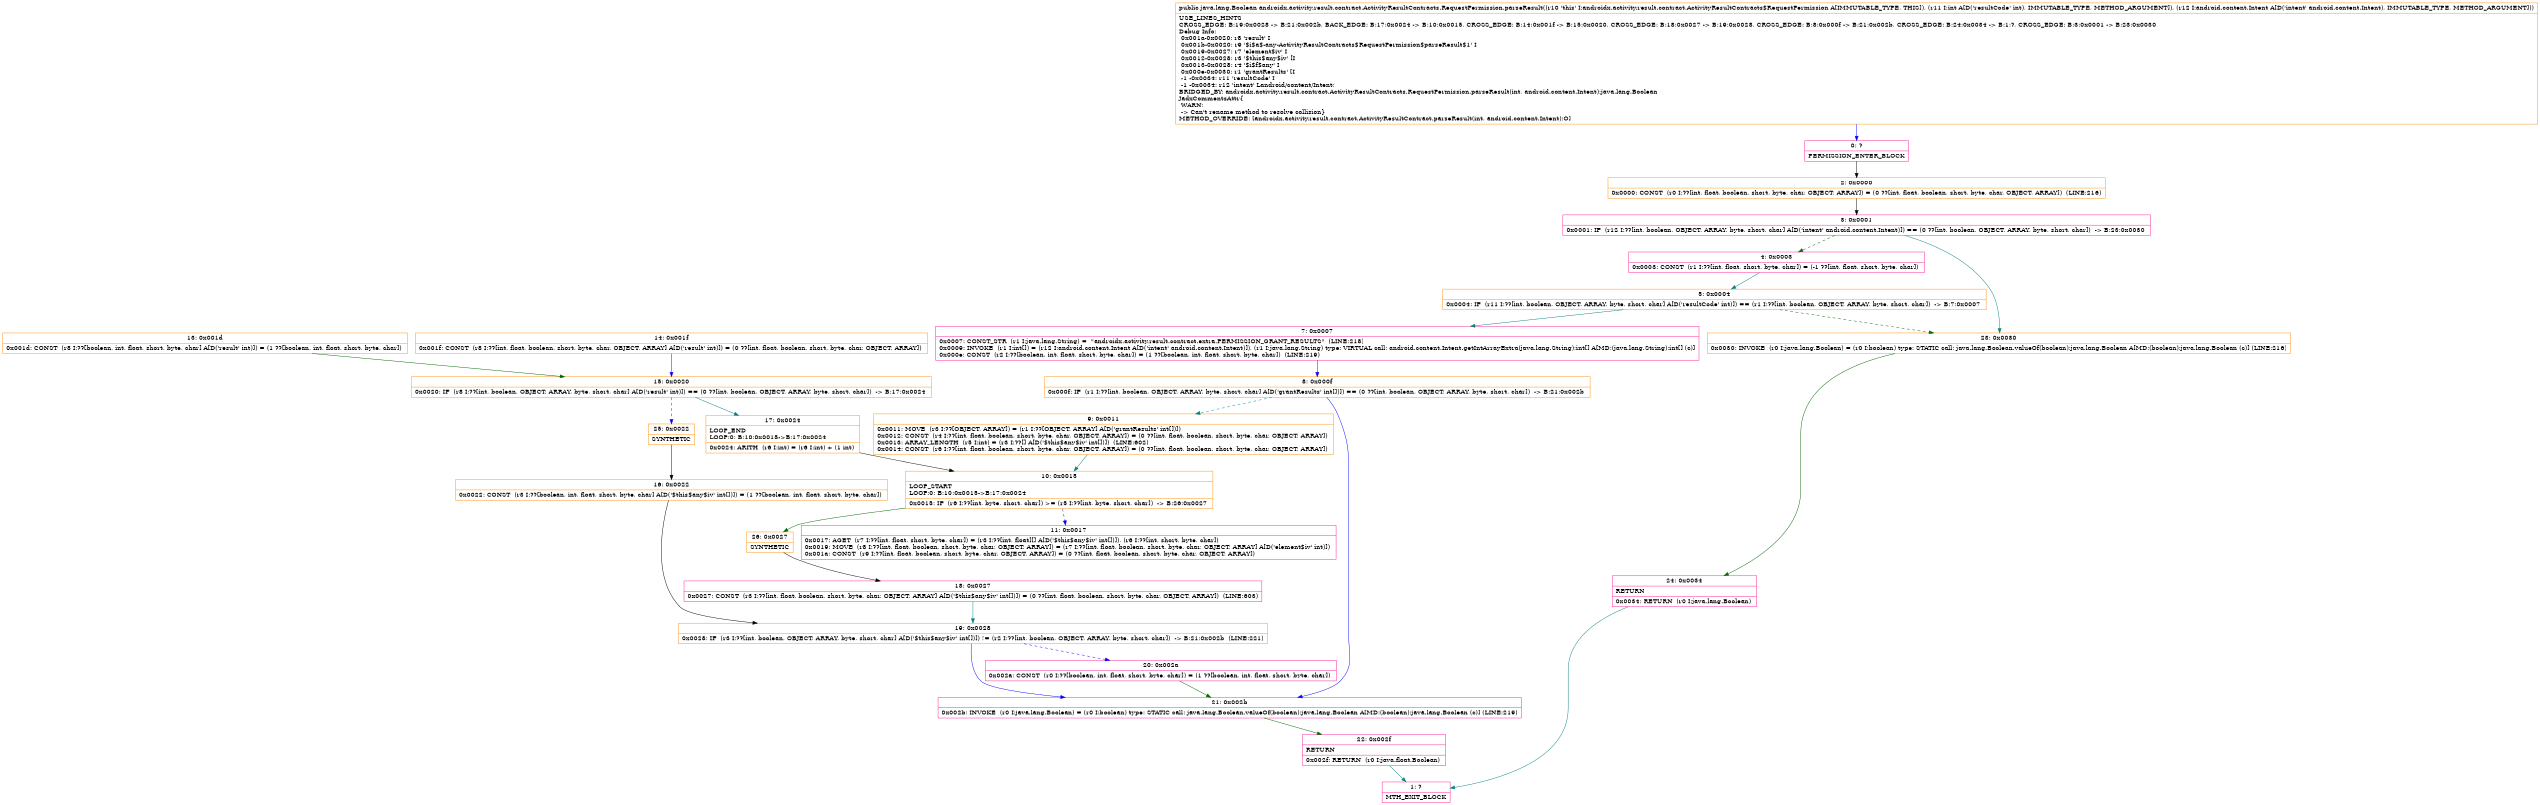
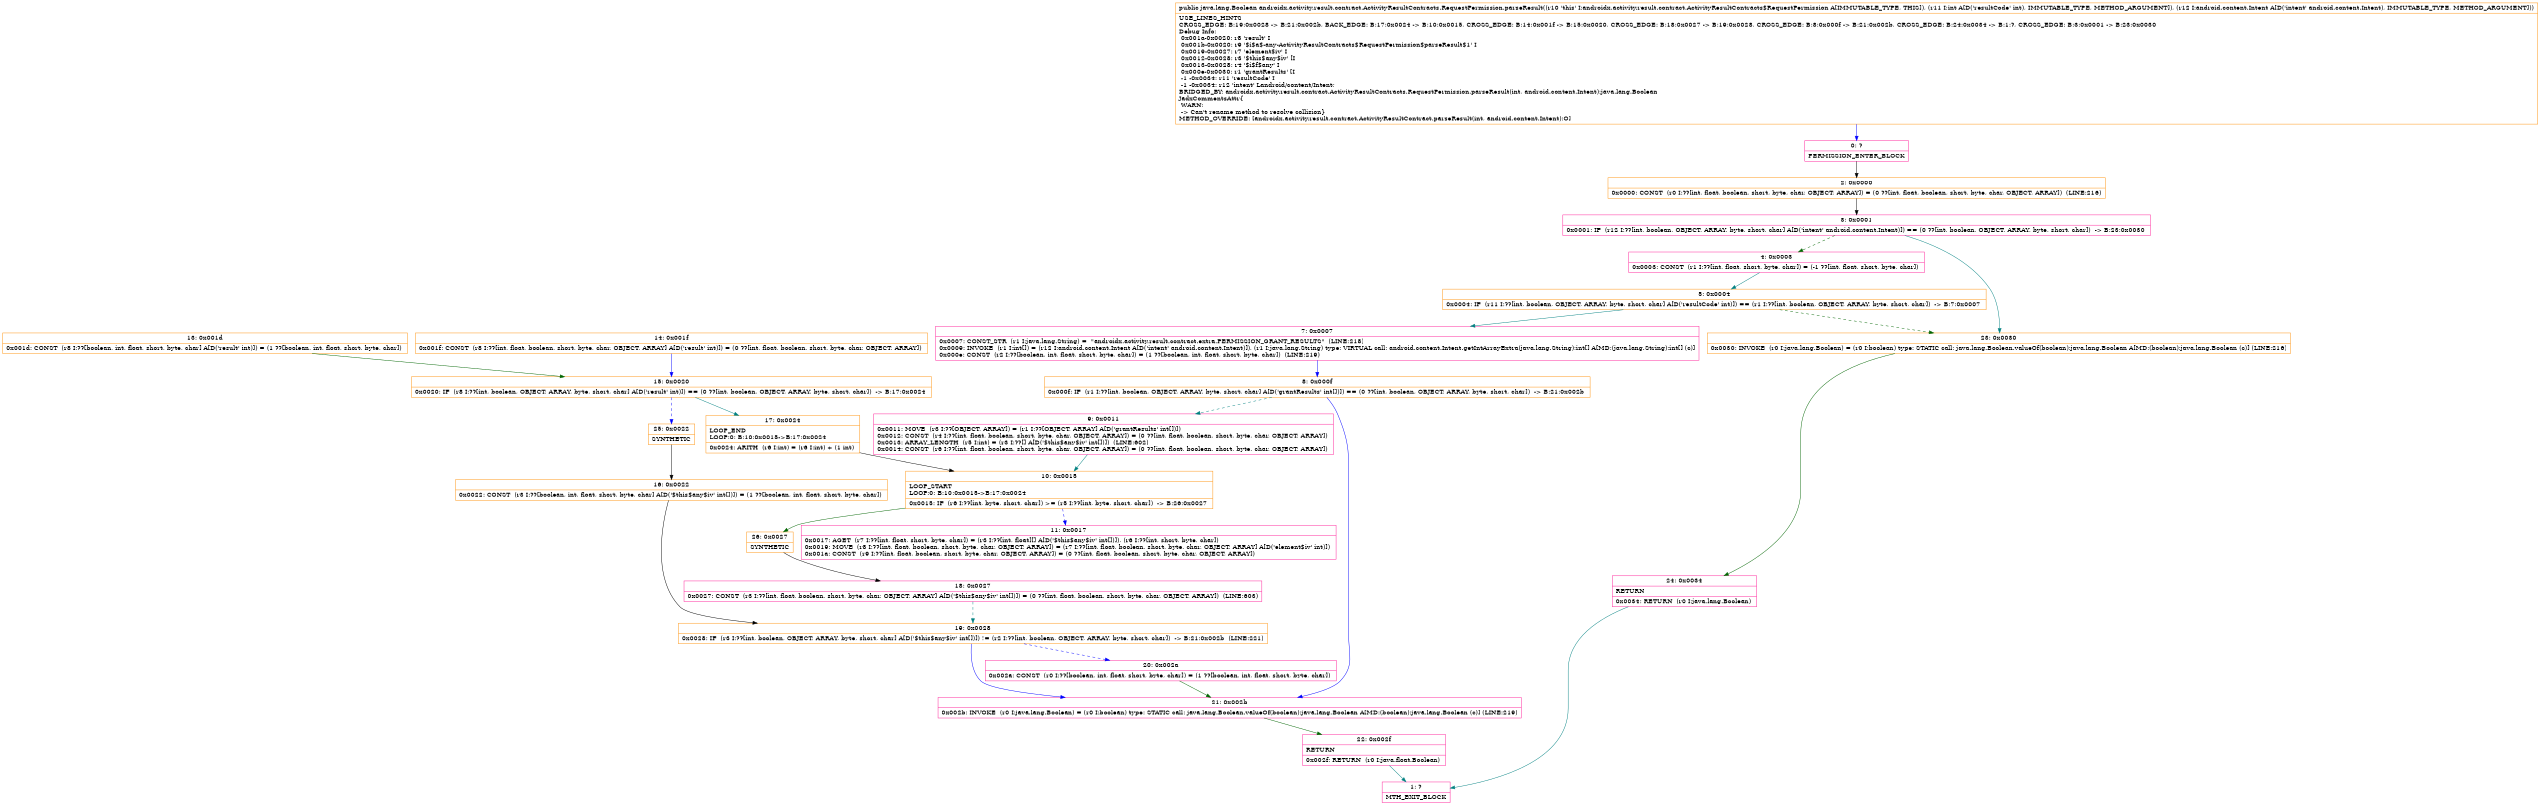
node "9: 0x0011": color darkorange -> deeppink
edge "18: 0x0027" -> "19: 0x0028": style solid -> dashed
